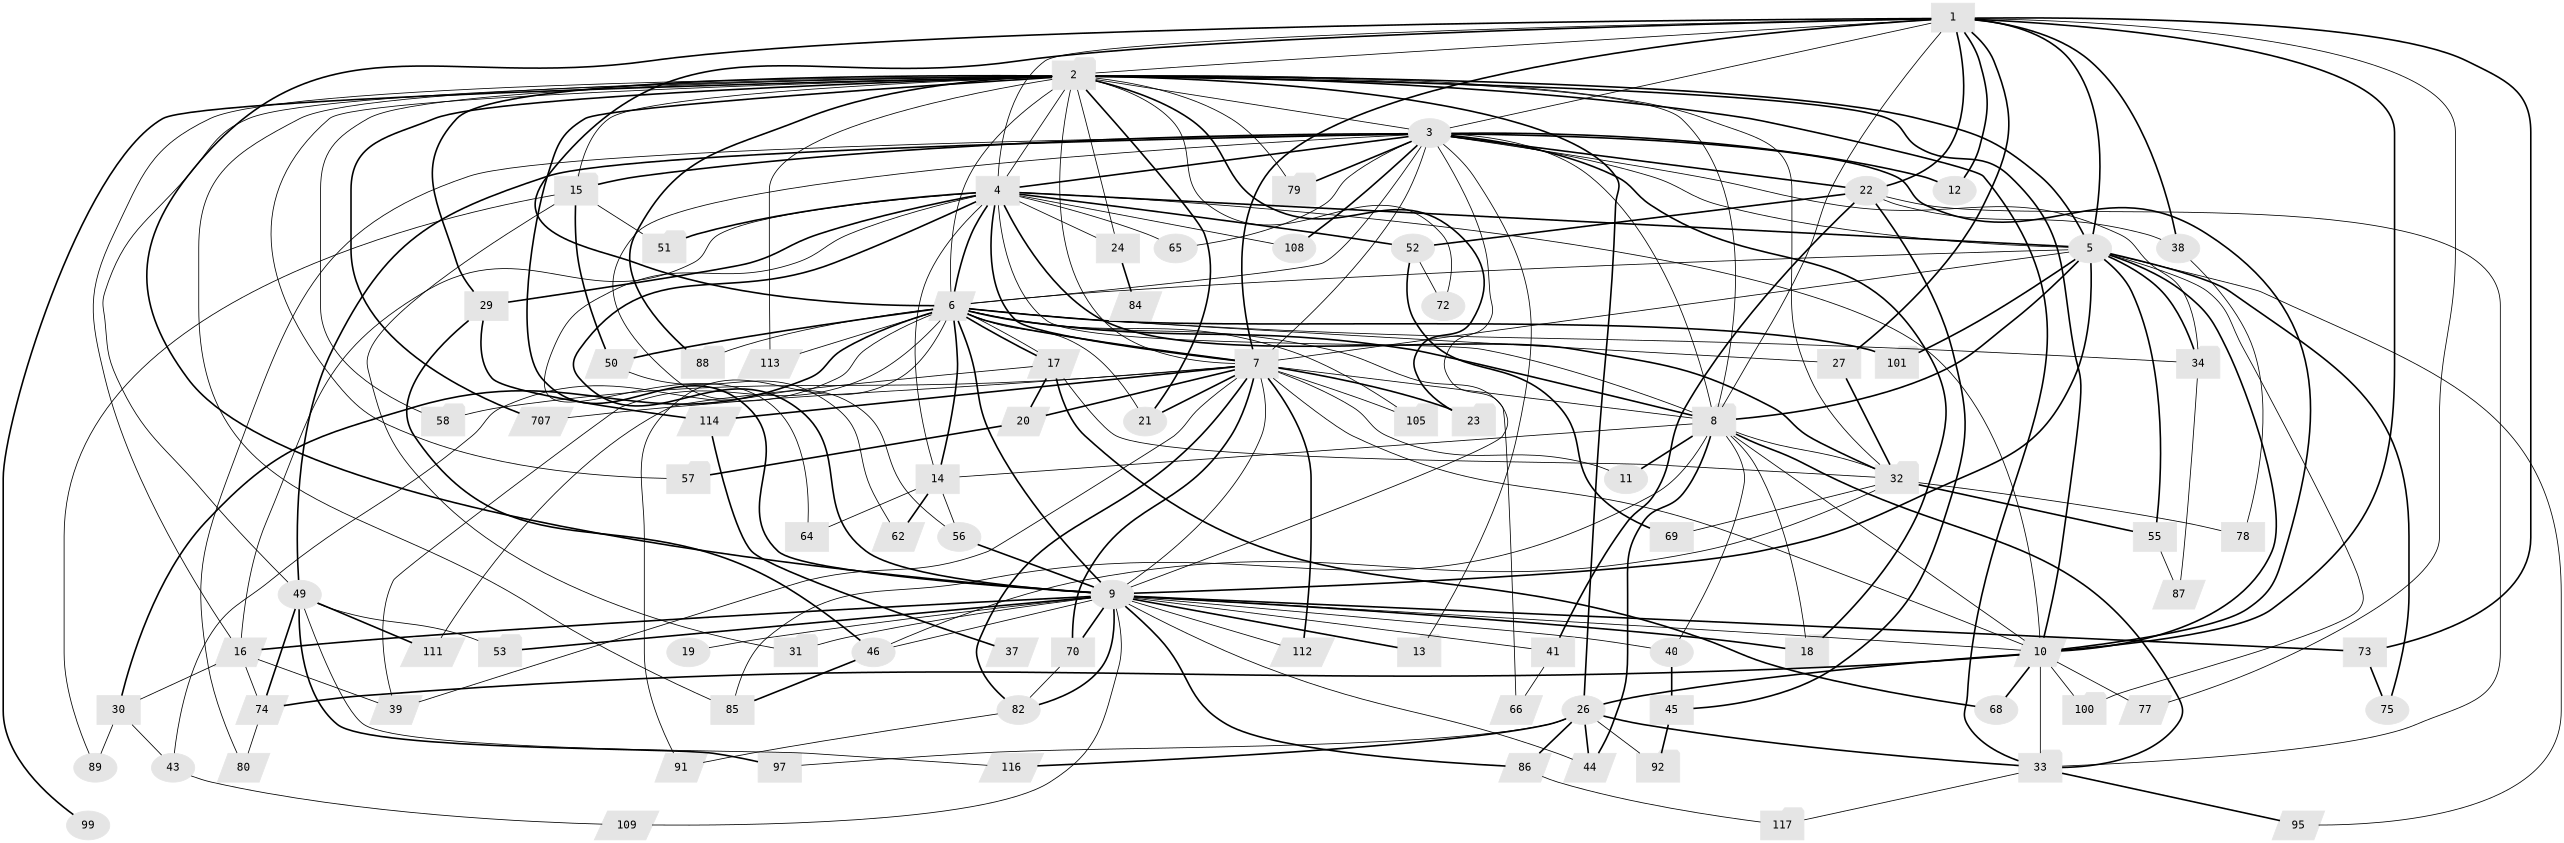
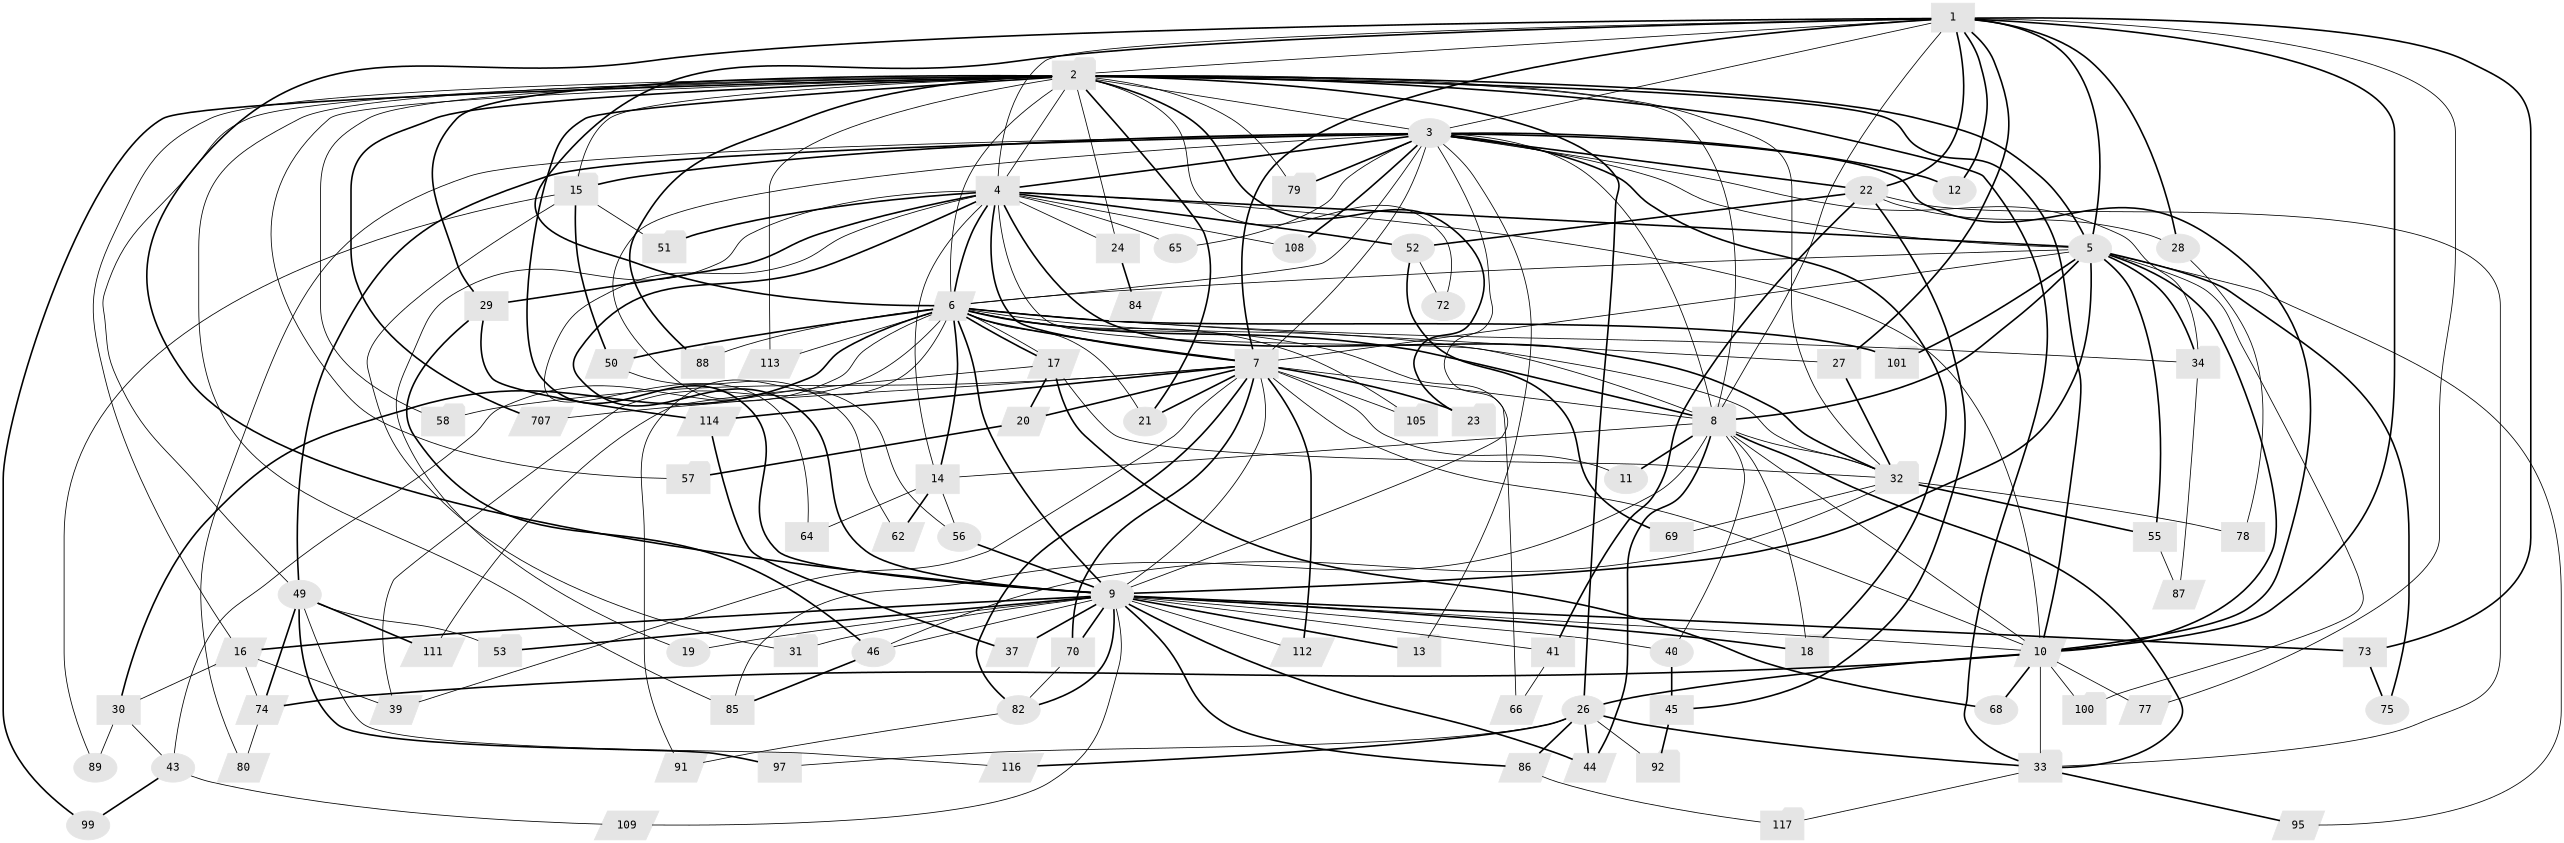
node "38": label "38" -> "28"
edge "4" -- "16": now "4" -- "19"
edge "2" -- "7": removed
edge "6" -- "32": added
edge "9" -- "37": added
edge "9" -- "44": style solid -> bold
edge "43" -- "99": added
